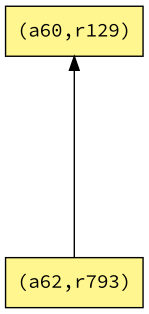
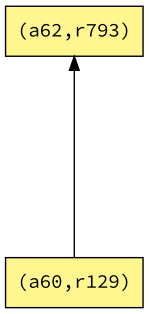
edge "(a62,r793)" -> "(a60,r129)": reversed
